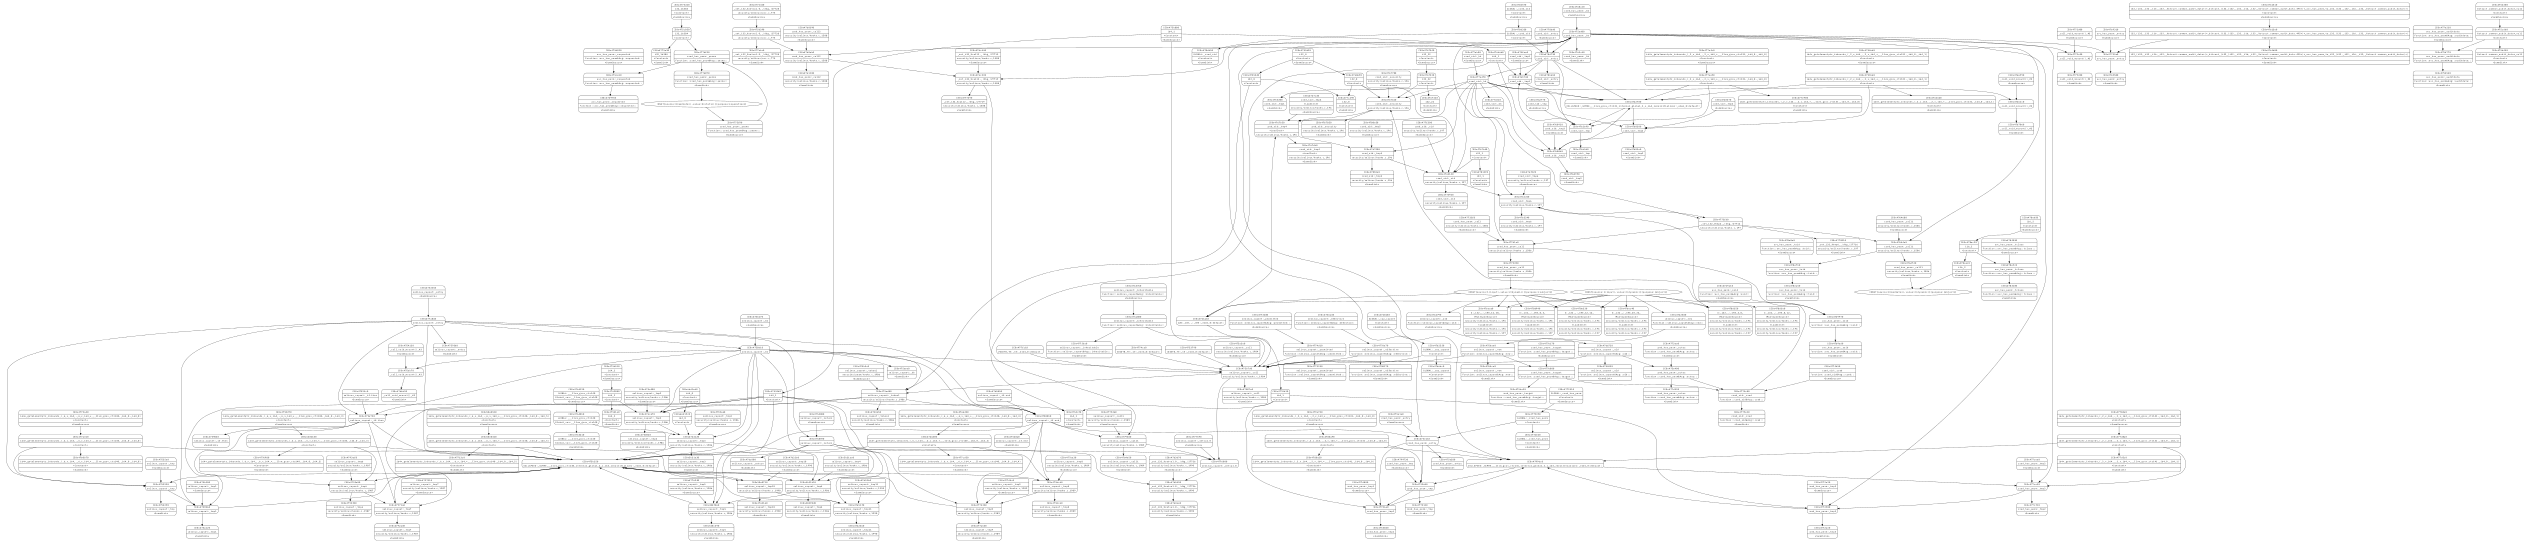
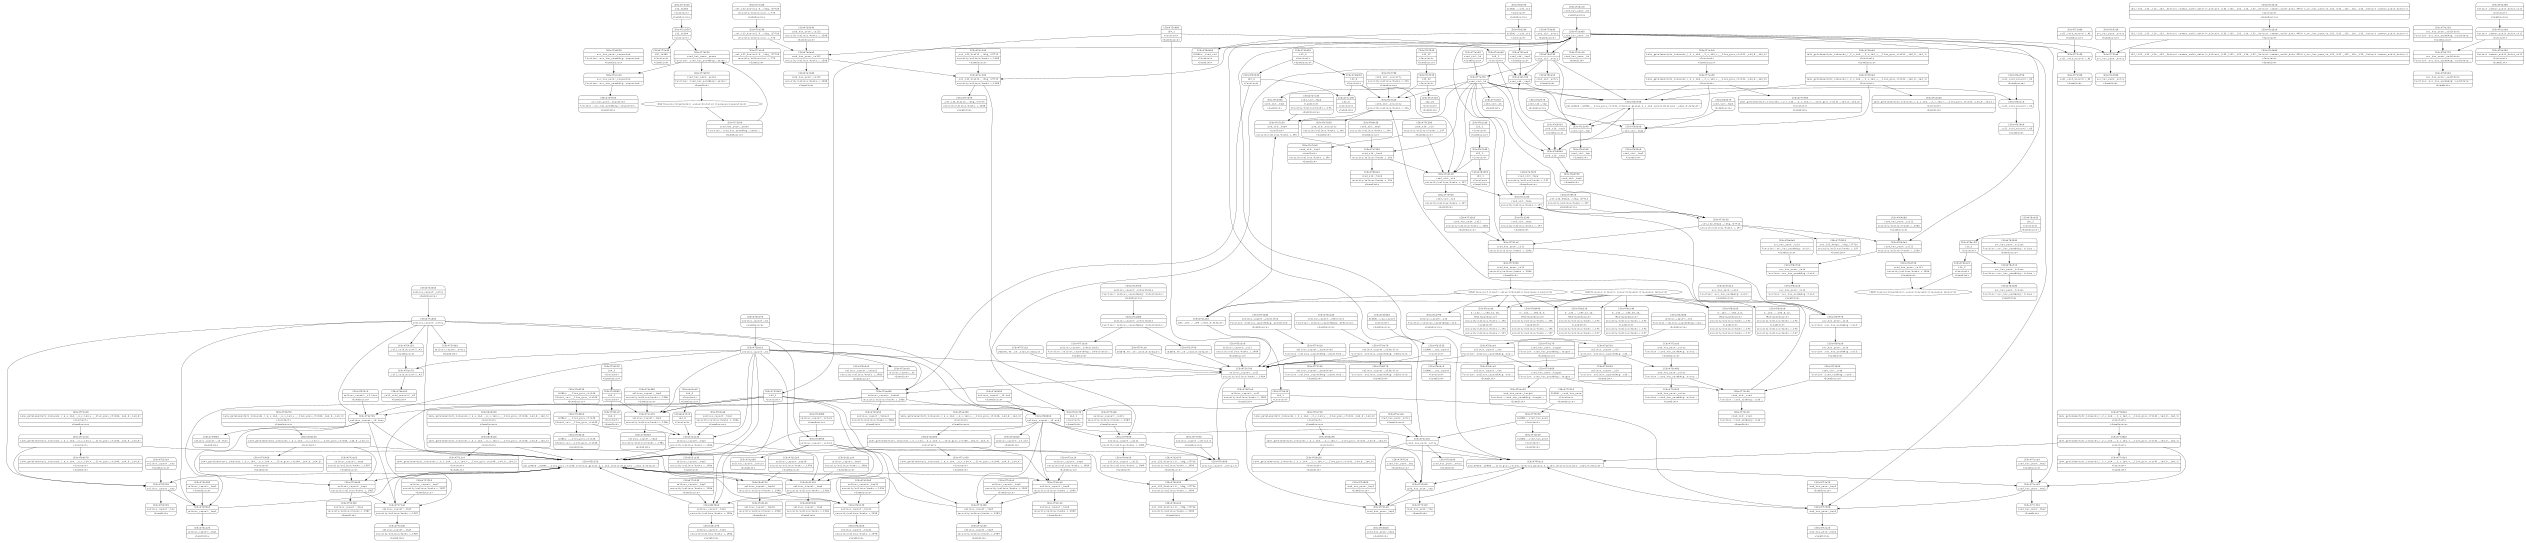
edge "CE0x478d3f0" -> "CE0x478d790": now "CE0x478d3f0" -> "CE0x475fae0"
node "CE0x4781260": added
edge "CE0x4767b50" -> "CE0x4767db0": now "CE0x477f300" -> "CE0x4767db0"
node "CE0x47787e0": added
edge "CONST[source:1(input),value:2(dynamic)][purpose:{subject}]" -> "CE0x476ec40": removed
edge "CONST[source:1(input),value:2(dynamic)][purpose:{object}]" -> "CE0x4762580": now "CONST[source:1(input),value:2(dynamic)][purpose:{object}]" -> "CE0x4769970"
edge "CE0x477a860" -> "CE0x4758b10": now "CE0x477a860" -> "CE0x4754130"
edge "CE0x475a800" -> "CE0x475b7d0": now "CE0x475a800" -> "CE0x4753790"
node "CE0x475b5c0": text "security/perm/hooks.c,1986" -> "security/selinux/hooks.c,1986"
